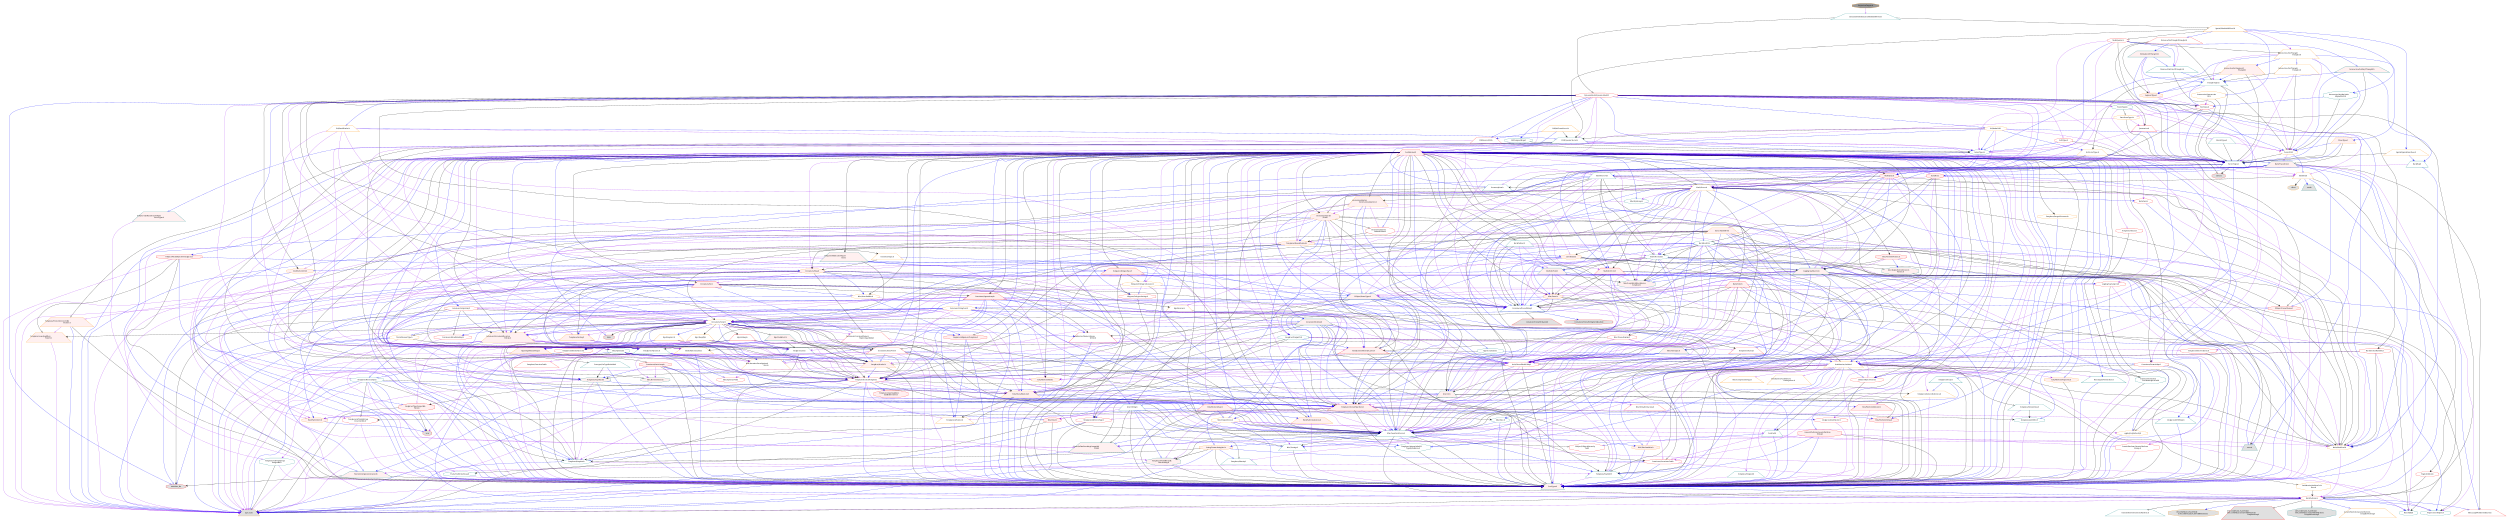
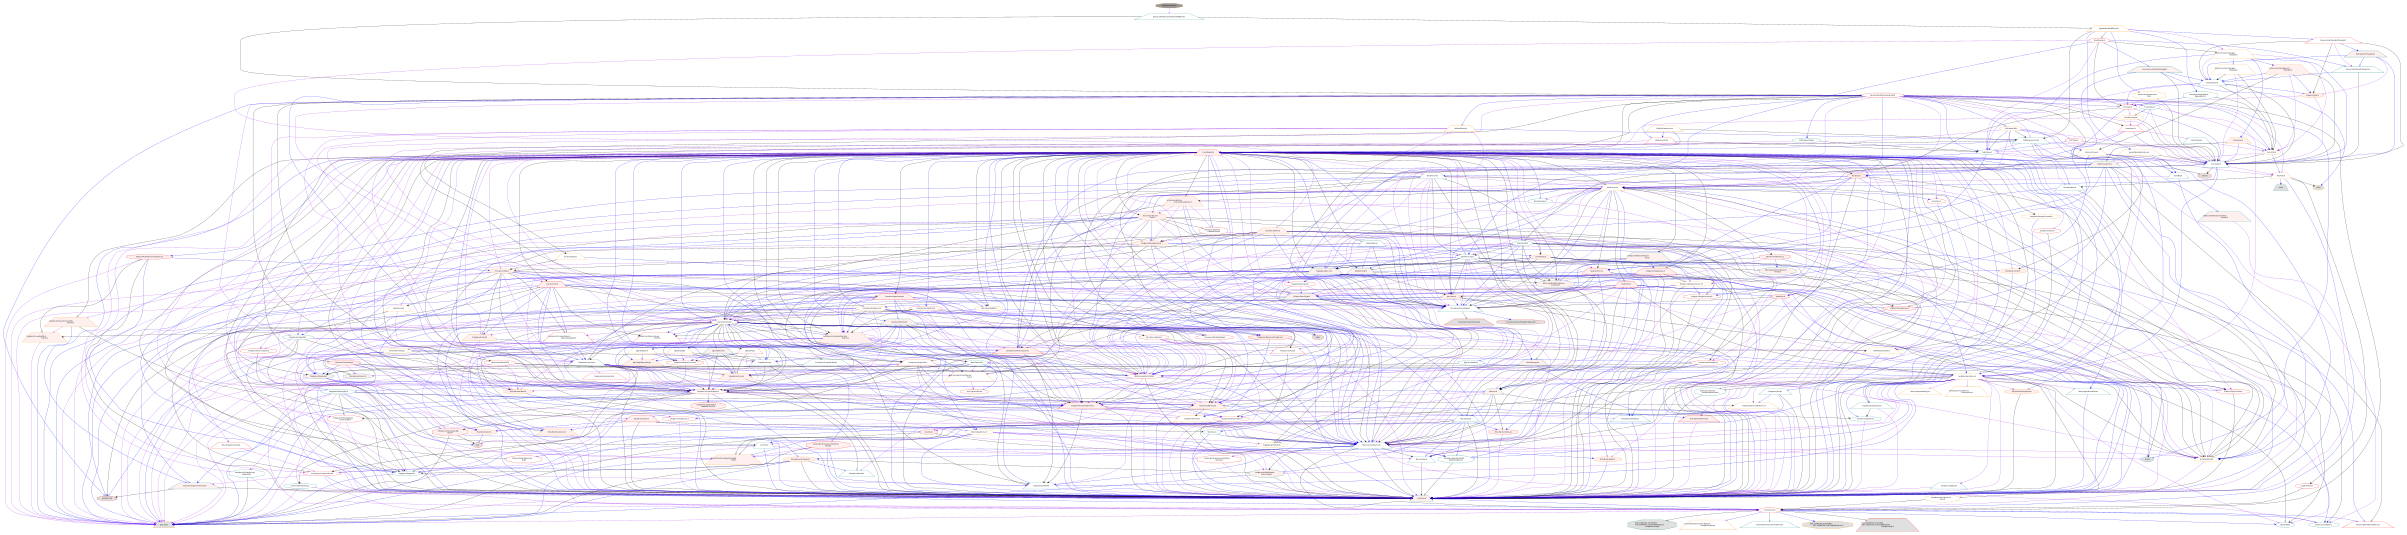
edge "Intersection/IntrRay3Triangle3.h" -> "VectorUtil.h": now "Intersection/IntrRay3Triangle3.h" -> "cfloat"
node "UObject/UE5MainStreamObject VectorTypes.h": label "UObject/UE5MainStreamObject VectorTypes.h" -> "UObject/UE5MainStreamObject Version.h"
edge "Math/Box.h" -> "Misc/LargeWorldCoordinates Serializer.h": reversed
edge "Containers/StringConv.h" -> "Traits/ElementType.h": now "Templates/AlignmentTemplates.h" -> "Traits/ElementType.h"
node "Traits/IsCharEncodingCompatible With.h": color teal -> darkorange
node "atomic": shape trapezium -> octagon
